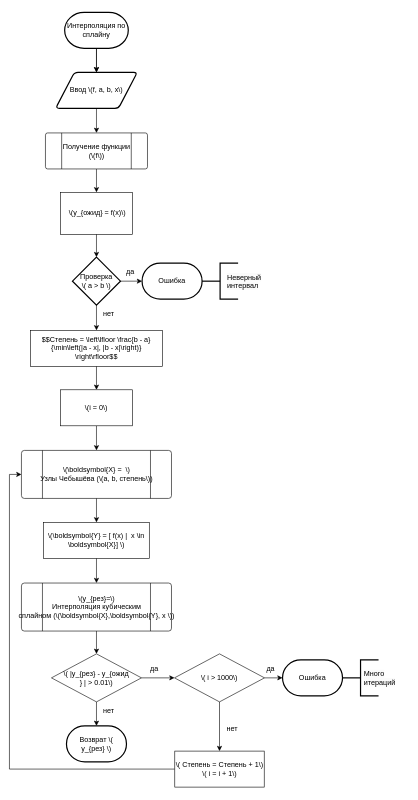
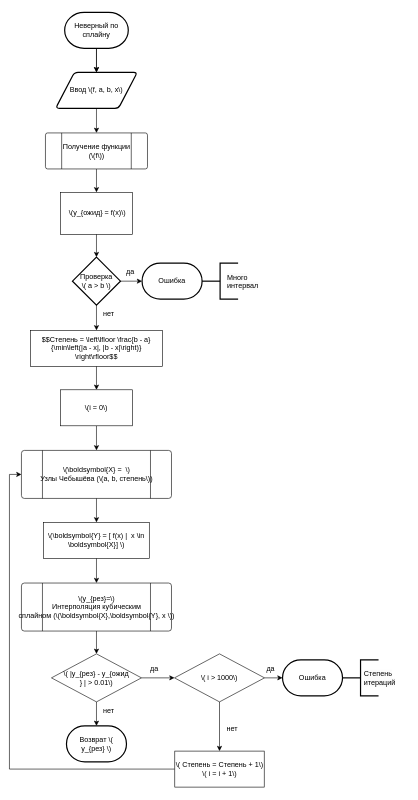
node "Интерполяция по сплайну": label "Интерполяция по сплайну" -> "Неверный по сплайну"
node "Неверный интервал": label "Неверный интервал" -> "Много интервал"
node "Много итераций": label "Много итераций" -> "Степень итераций"
